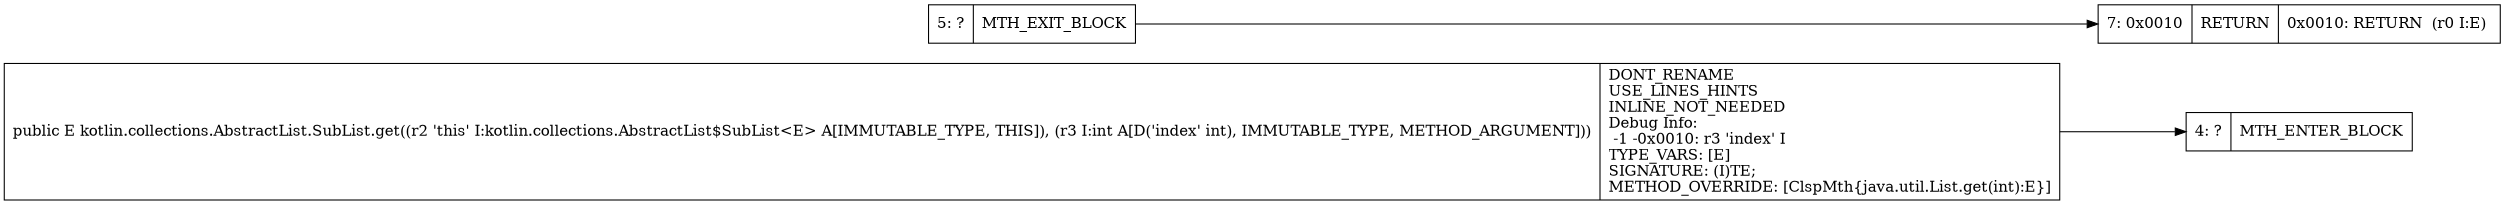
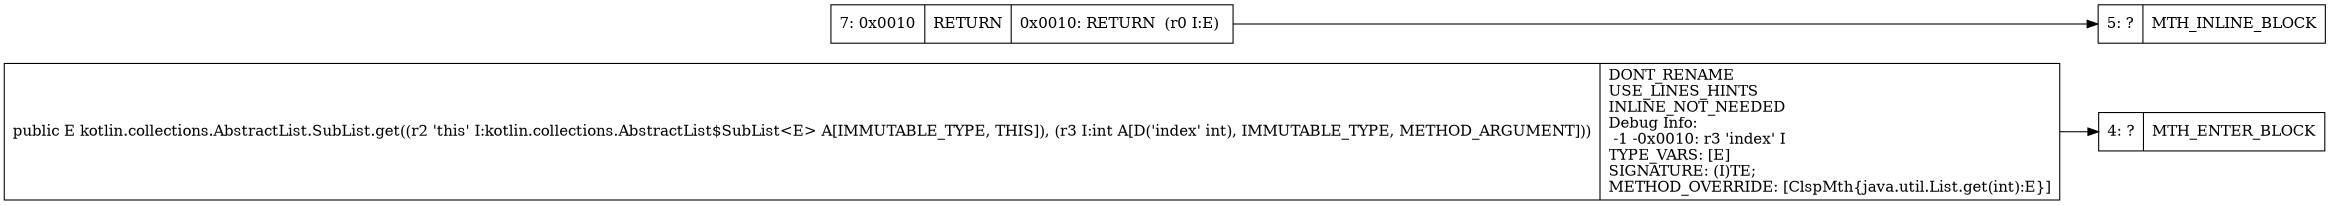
node "5: ?": text "MTH_EXIT_BLOCK" -> "MTH_INLINE_BLOCK"
edge "5: ?" -> "7: 0x0010": reversed
